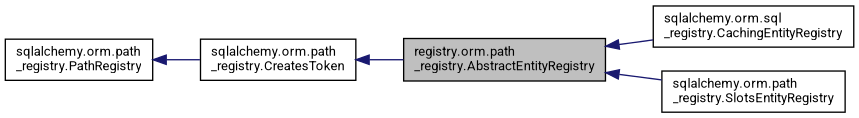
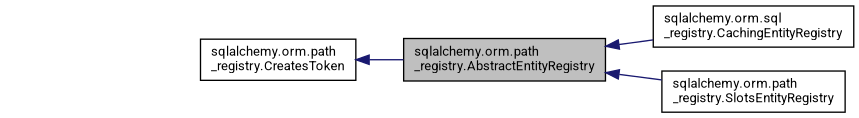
node "sqlalchemy.orm.path _registry.PathRegistry": removed
node "registry.orm.path _registry.AbstractEntityRegistry": label "registry.orm.path _registry.AbstractEntityRegistry" -> "sqlalchemy.orm.path _registry.AbstractEntityRegistry"
